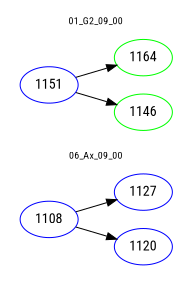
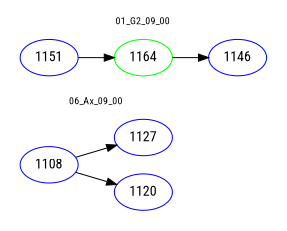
edge "1151" -> "1146": now "1164" -> "1146"
node "1146": color green -> blue
